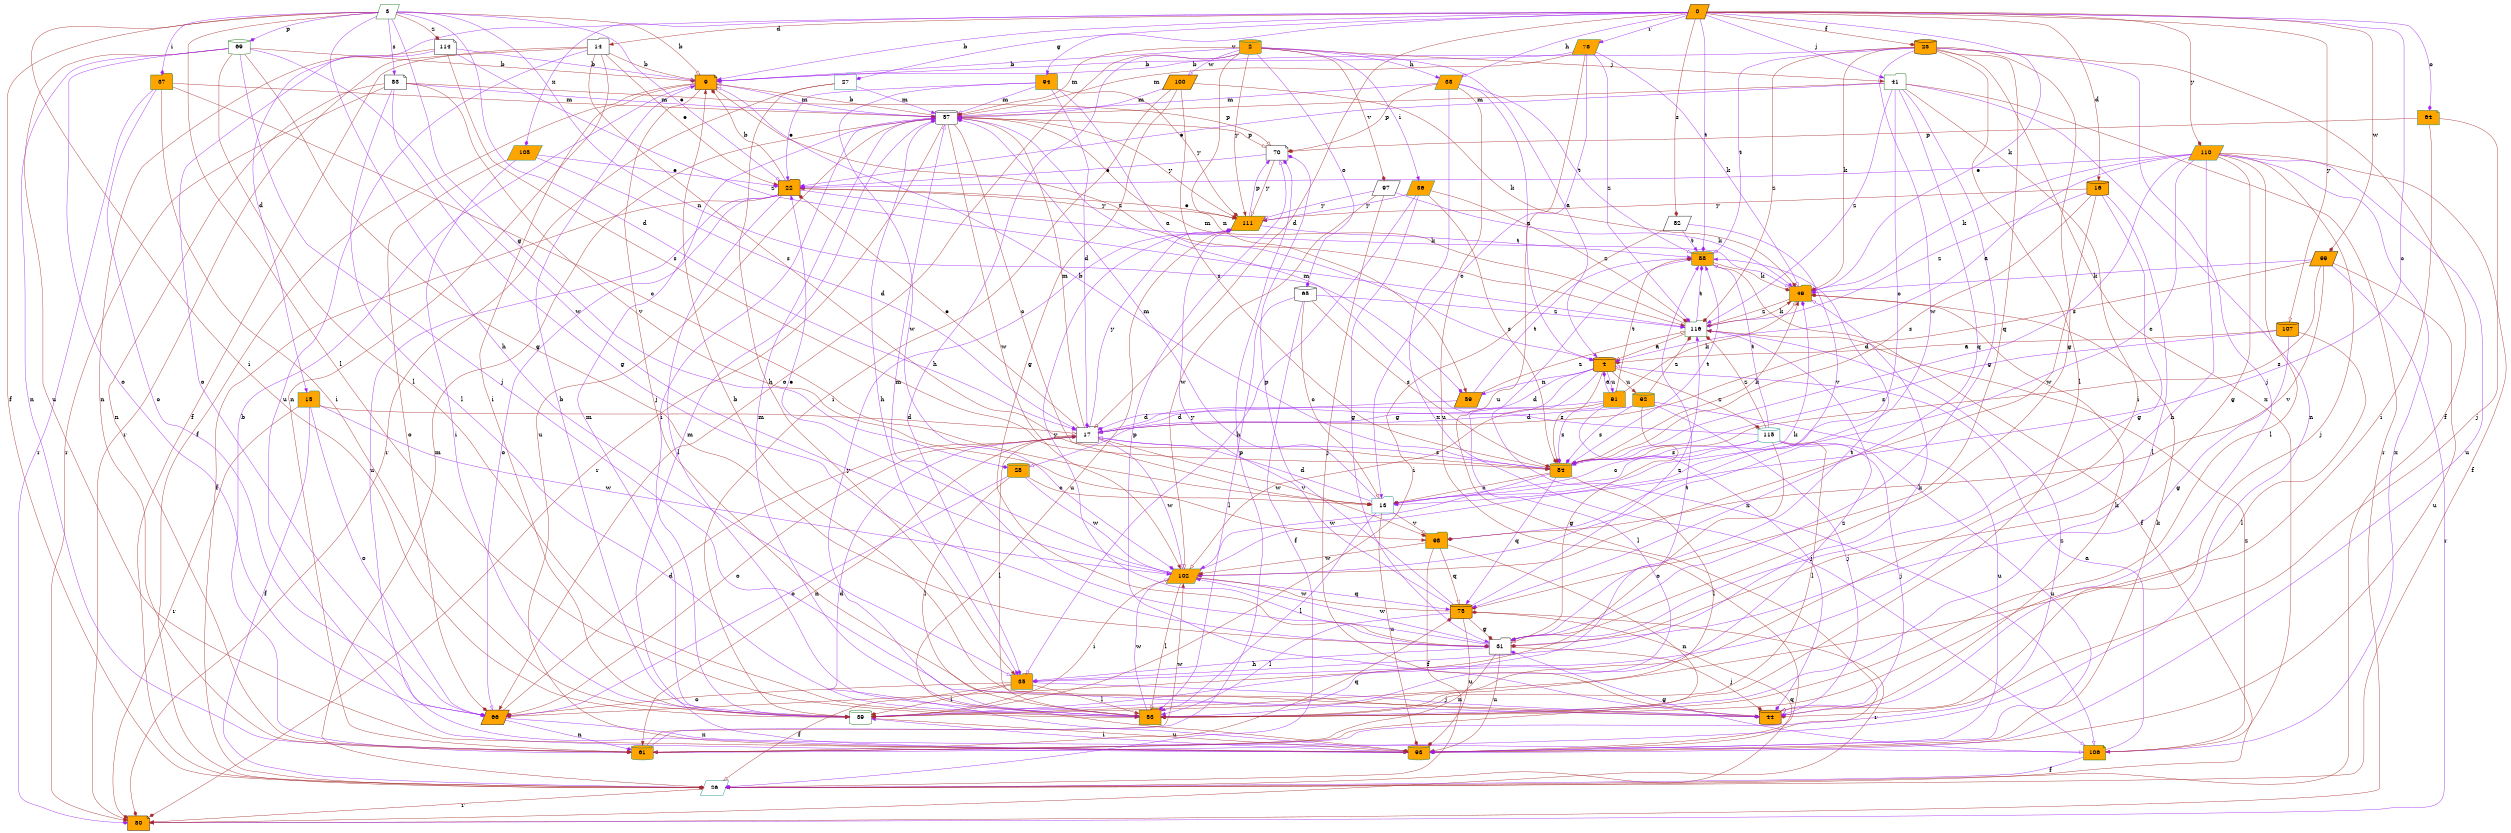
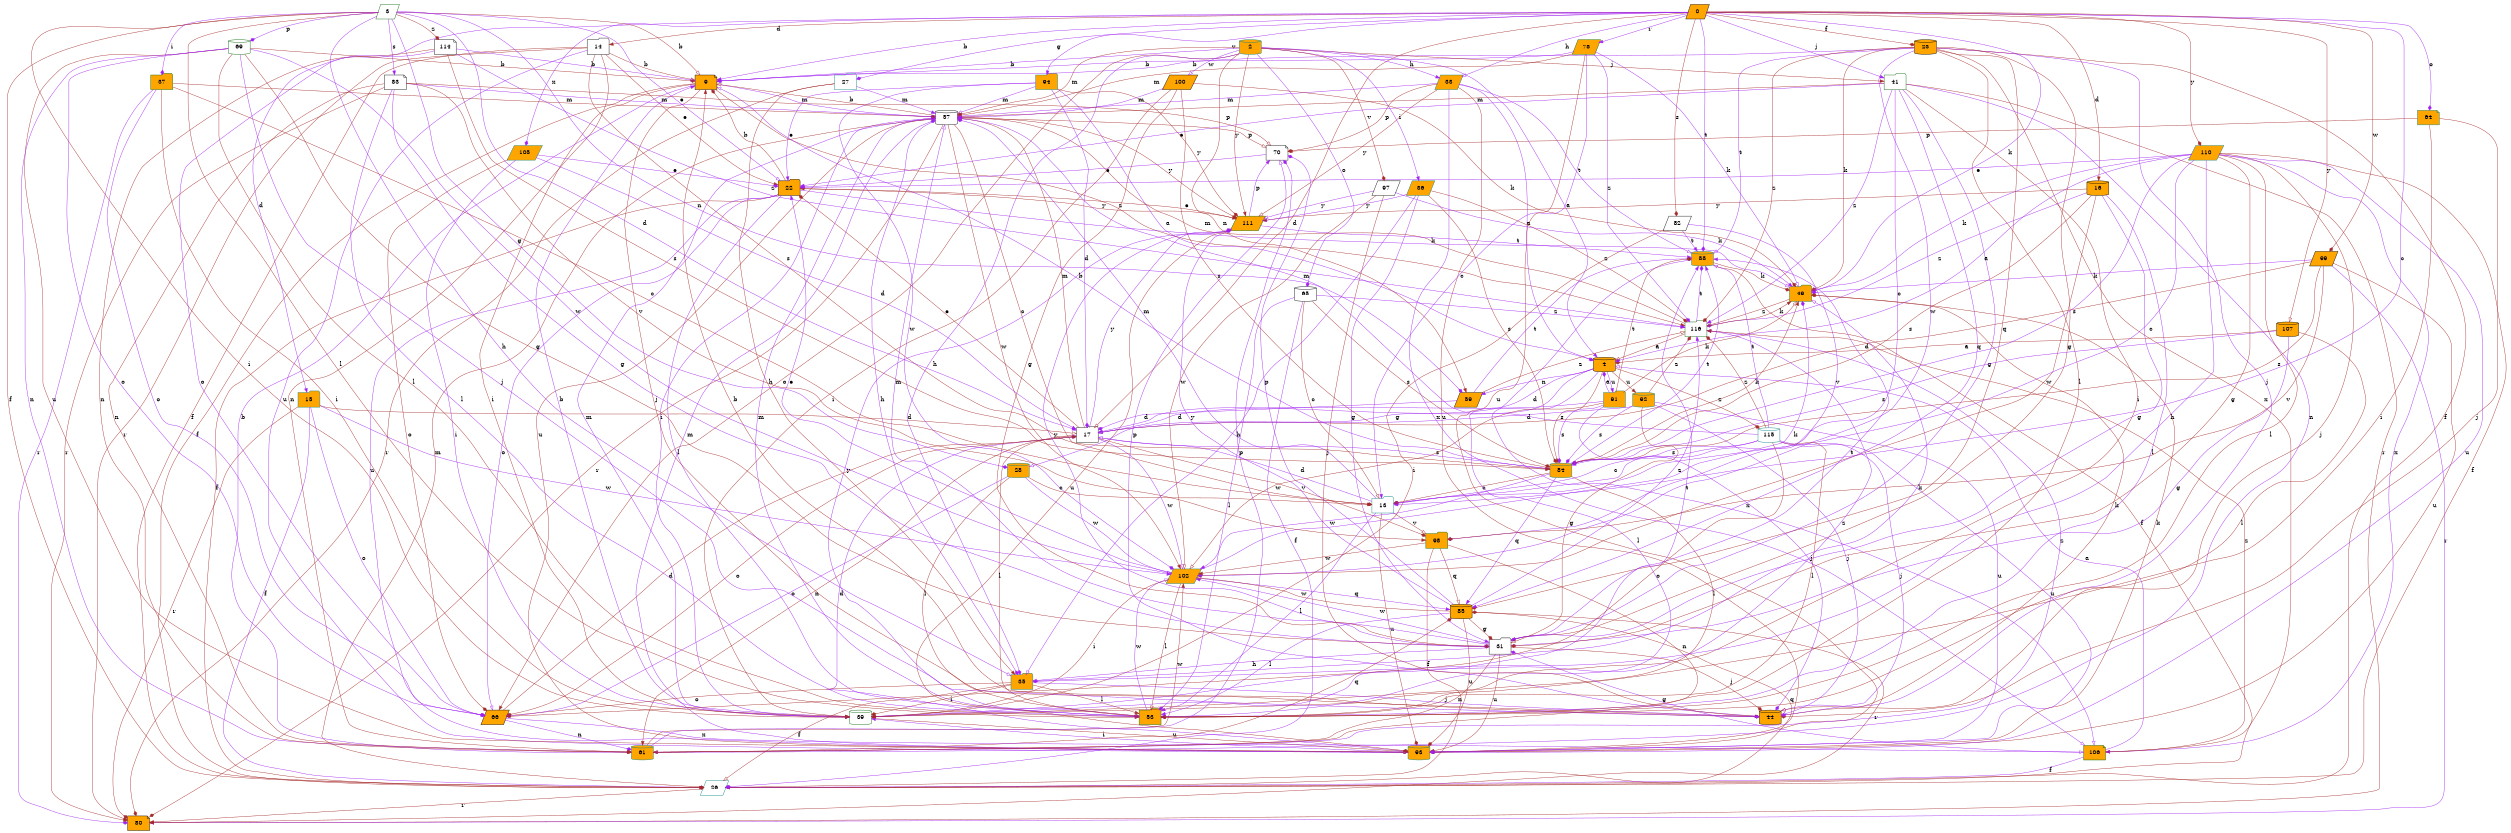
edge "70" -> "111": now "33" -> "111"
node "75": label "75" -> "85"
